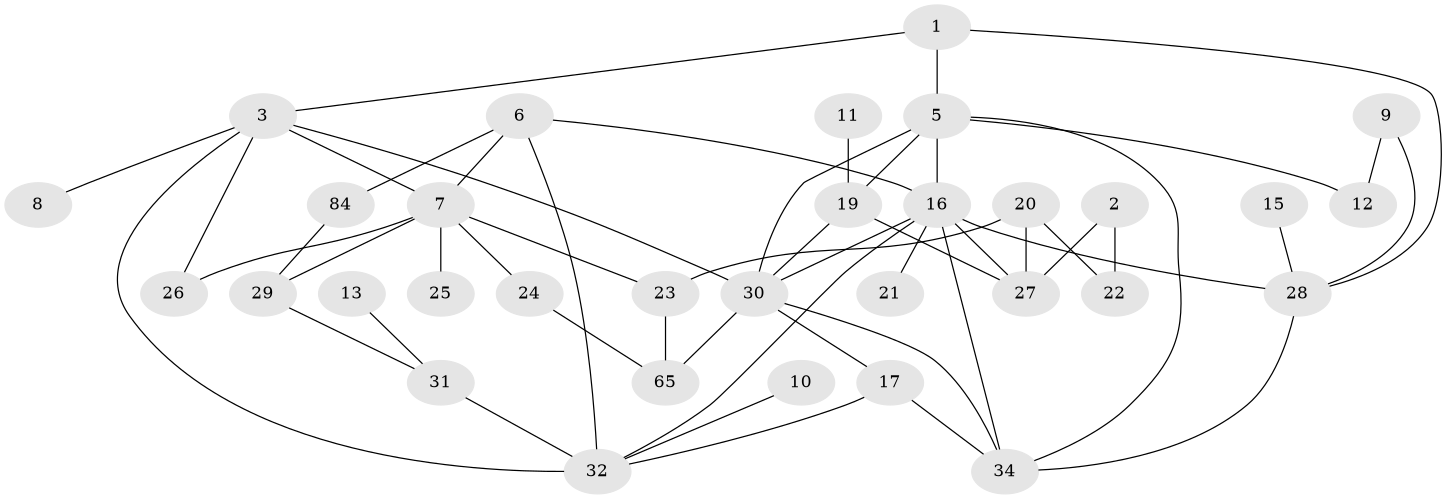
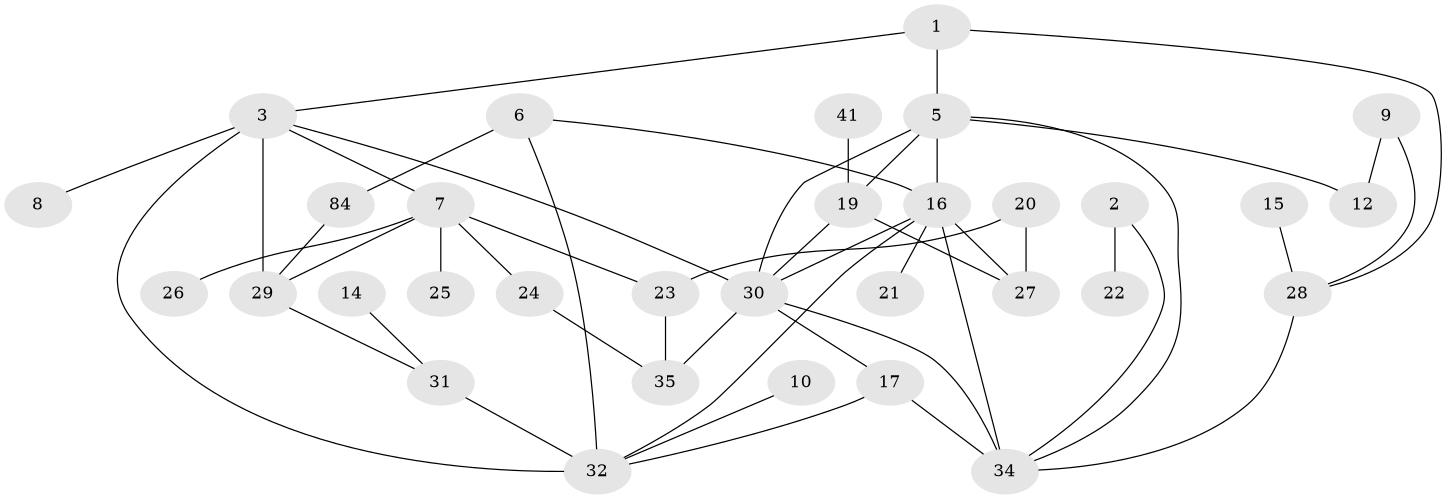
node "11": label "11" -> "41"
edge "6" -- "7": removed
edge "3" -- "26": now "3" -- "29"
edge "20" -- "22": removed
edge "2" -- "27": now "2" -- "34"
edge "16" -- "28": removed
node "13": label "13" -> "14"
node "65": label "65" -> "35"
